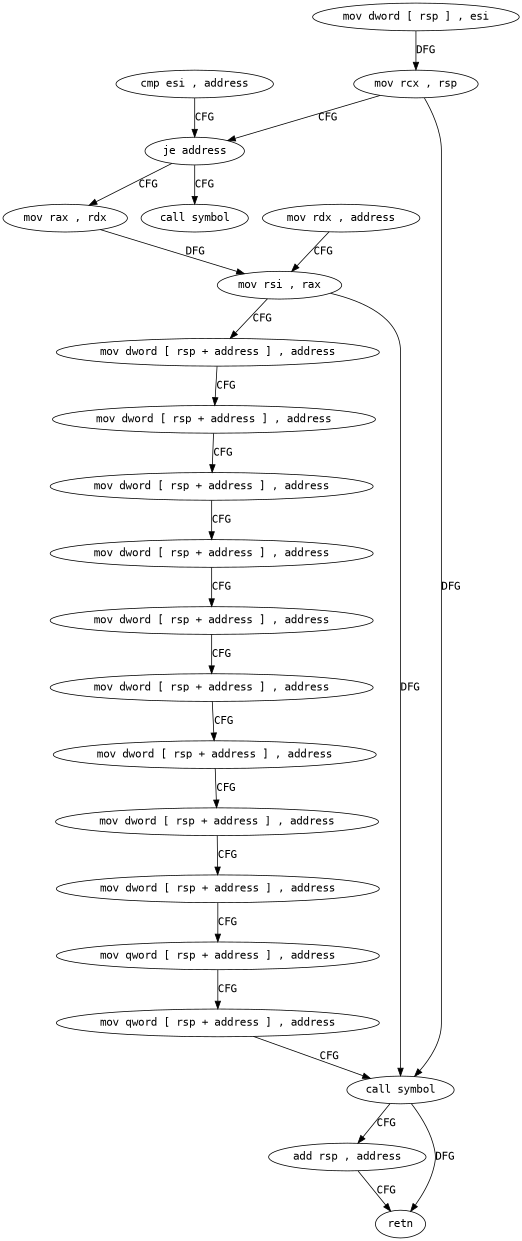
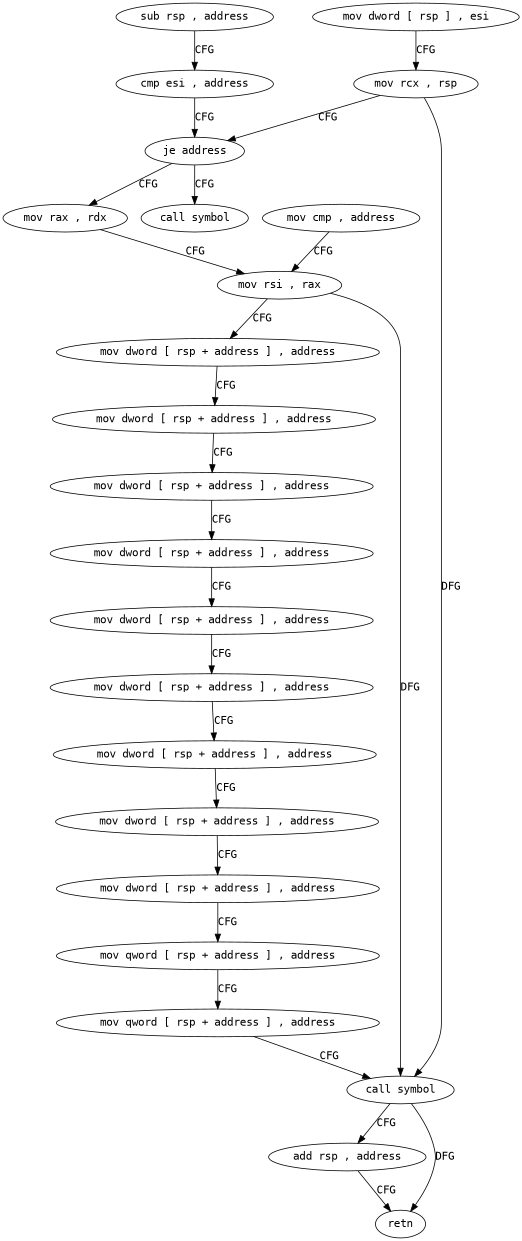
node "sub rsp , address": added
edge "mov dword [ rsp ] , esi" -> "mov rcx , rsp": label "DFG" -> "CFG"
node "mov rdx , address": label "mov rdx , address" -> "mov cmp , address"
edge "mov rax , rdx" -> "mov rsi , rax": label "DFG" -> "CFG"
